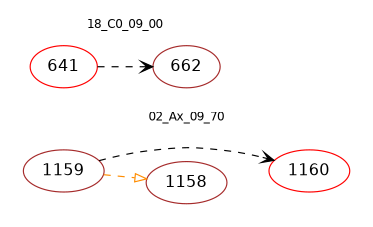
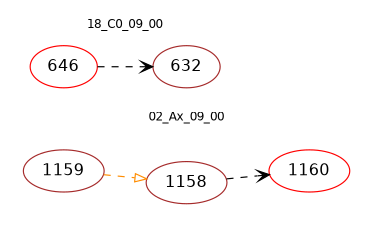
node "641": label "641" -> "646"
node "662": label "662" -> "632"
cluster "02_Ax_09_70": label "02_Ax_09_70" -> "02_Ax_09_00"
edge "1159" -> "1160": now "1158" -> "1160"
